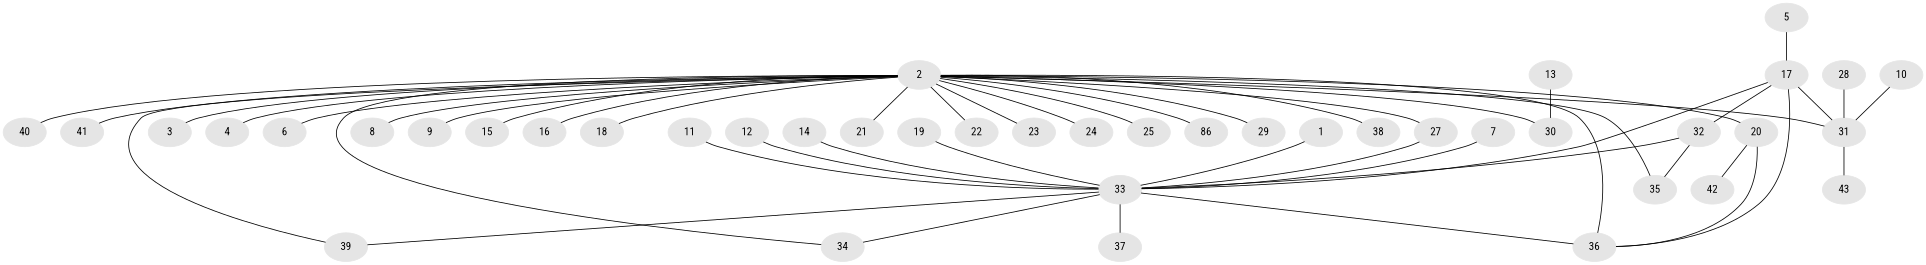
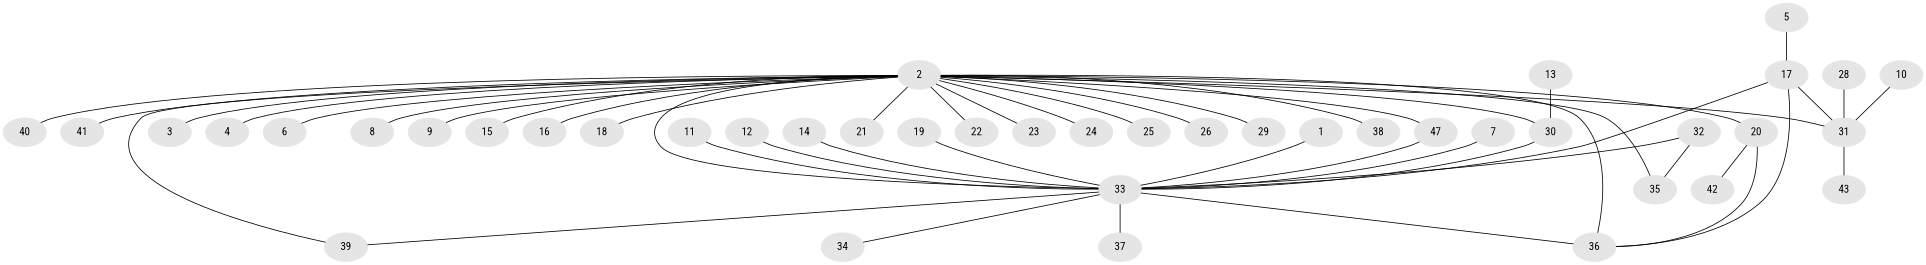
edge "17" -- "32": removed
edge "2" -- "34": now "2" -- "33"
node "86": label "86" -> "26"
node "27": label "27" -> "47"
edge "30" -- "33": added
